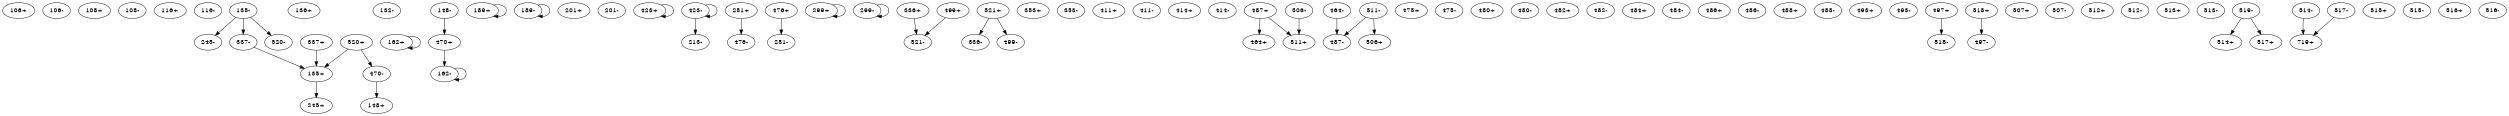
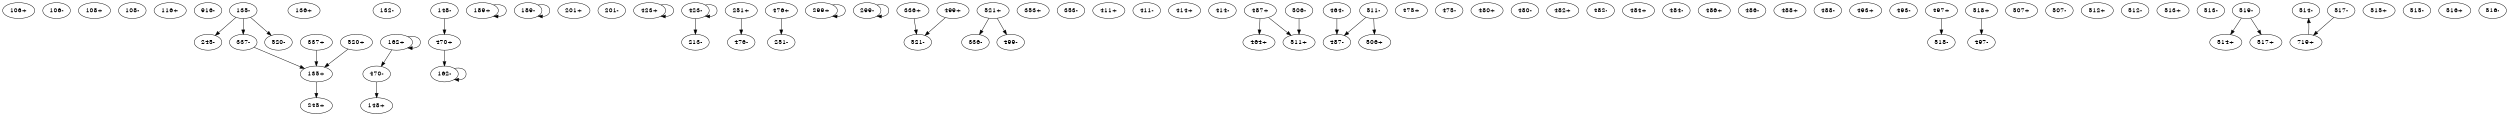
node "116-": label "116-" -> "916-"
edge "514-" -> "719+": reversed
edge "520+" -> "470-": now "162+" -> "470-"
